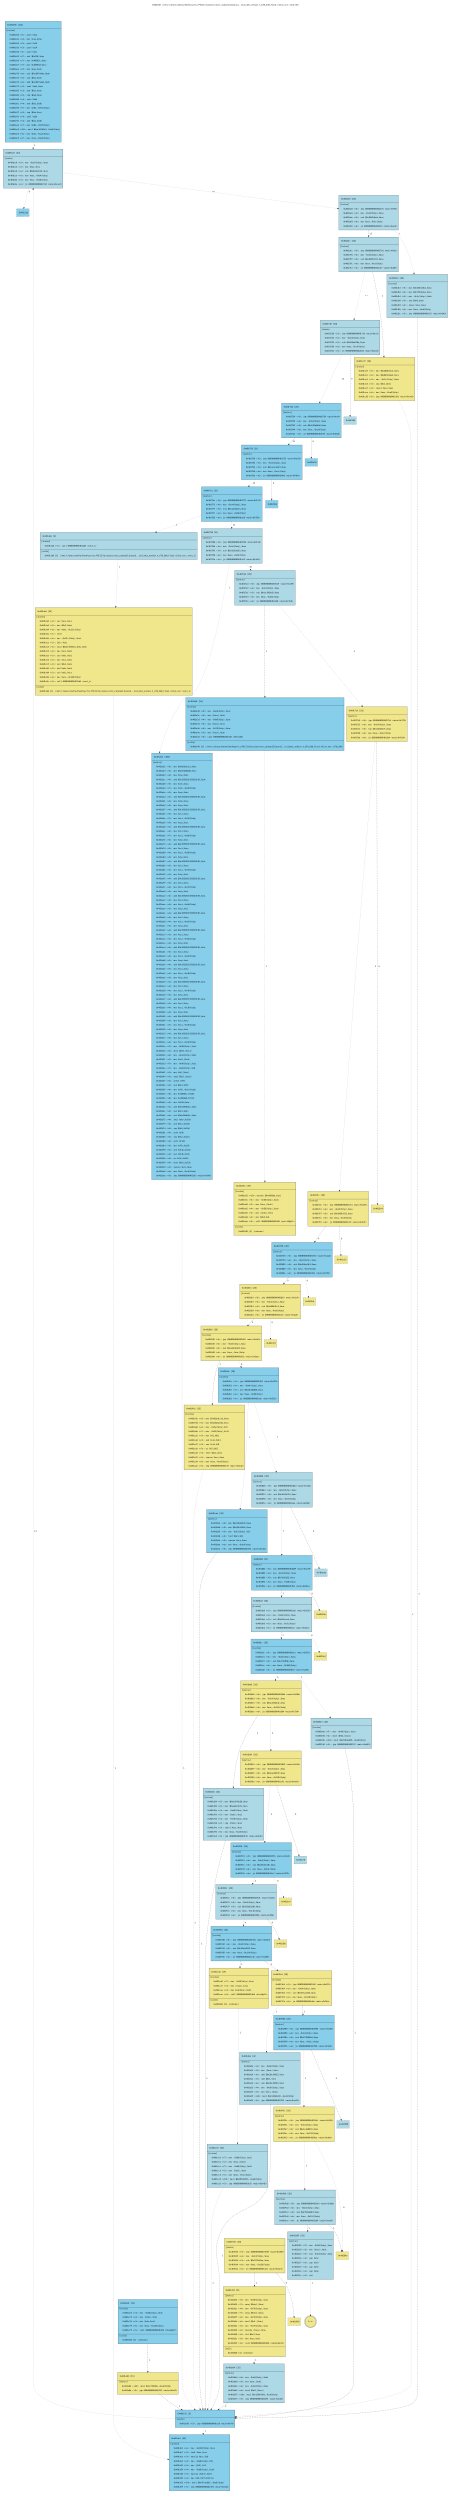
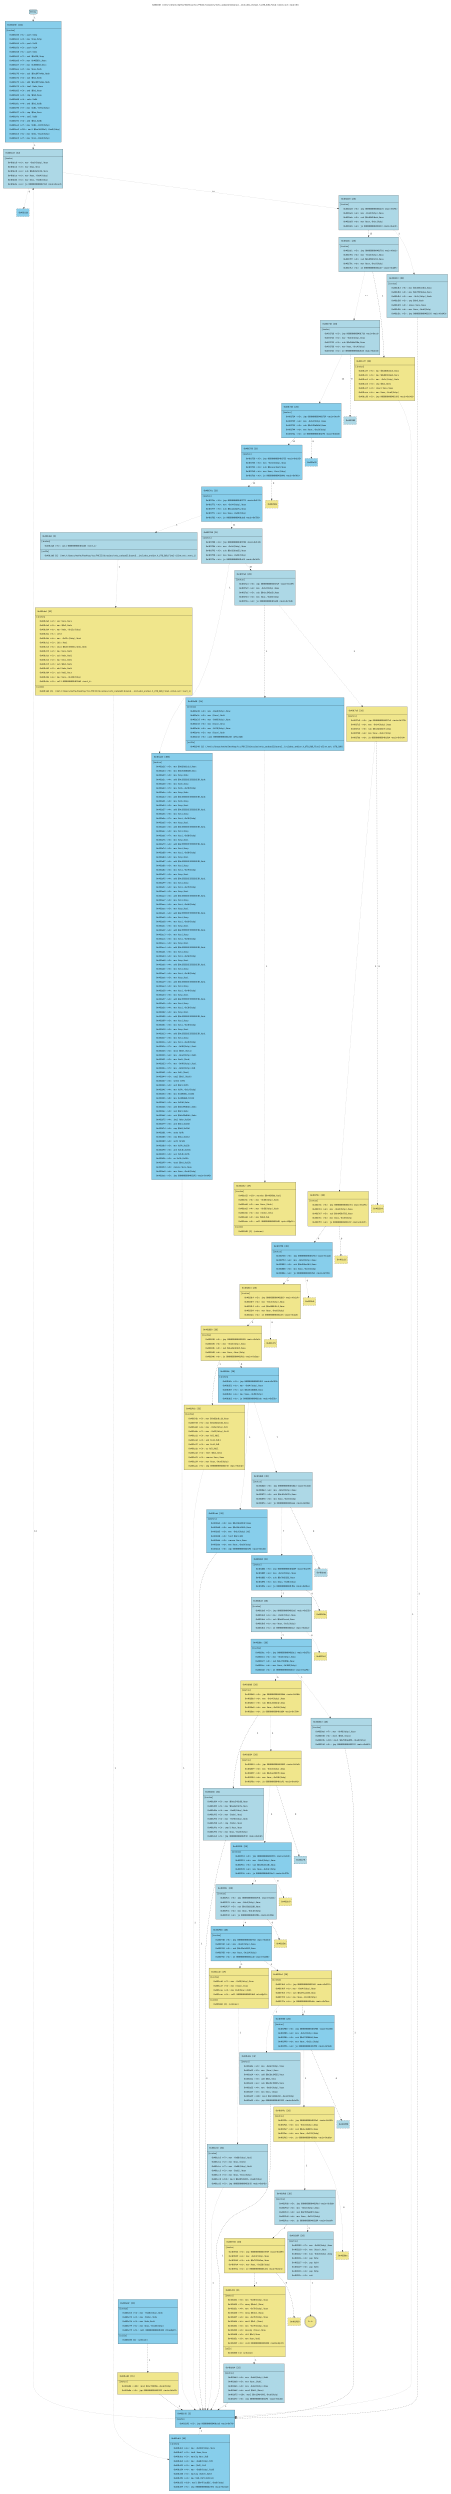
node "Entry": added
node "0x402046": fillcolor skyblue -> khaki
edge "0x4019b8 [28]" -> "0x4020de": now "0x4019b8 [28]" -> "0x4019d4 [28]"
edge "0x402192 [5]" -> "0x401de1 [45]": reversed
